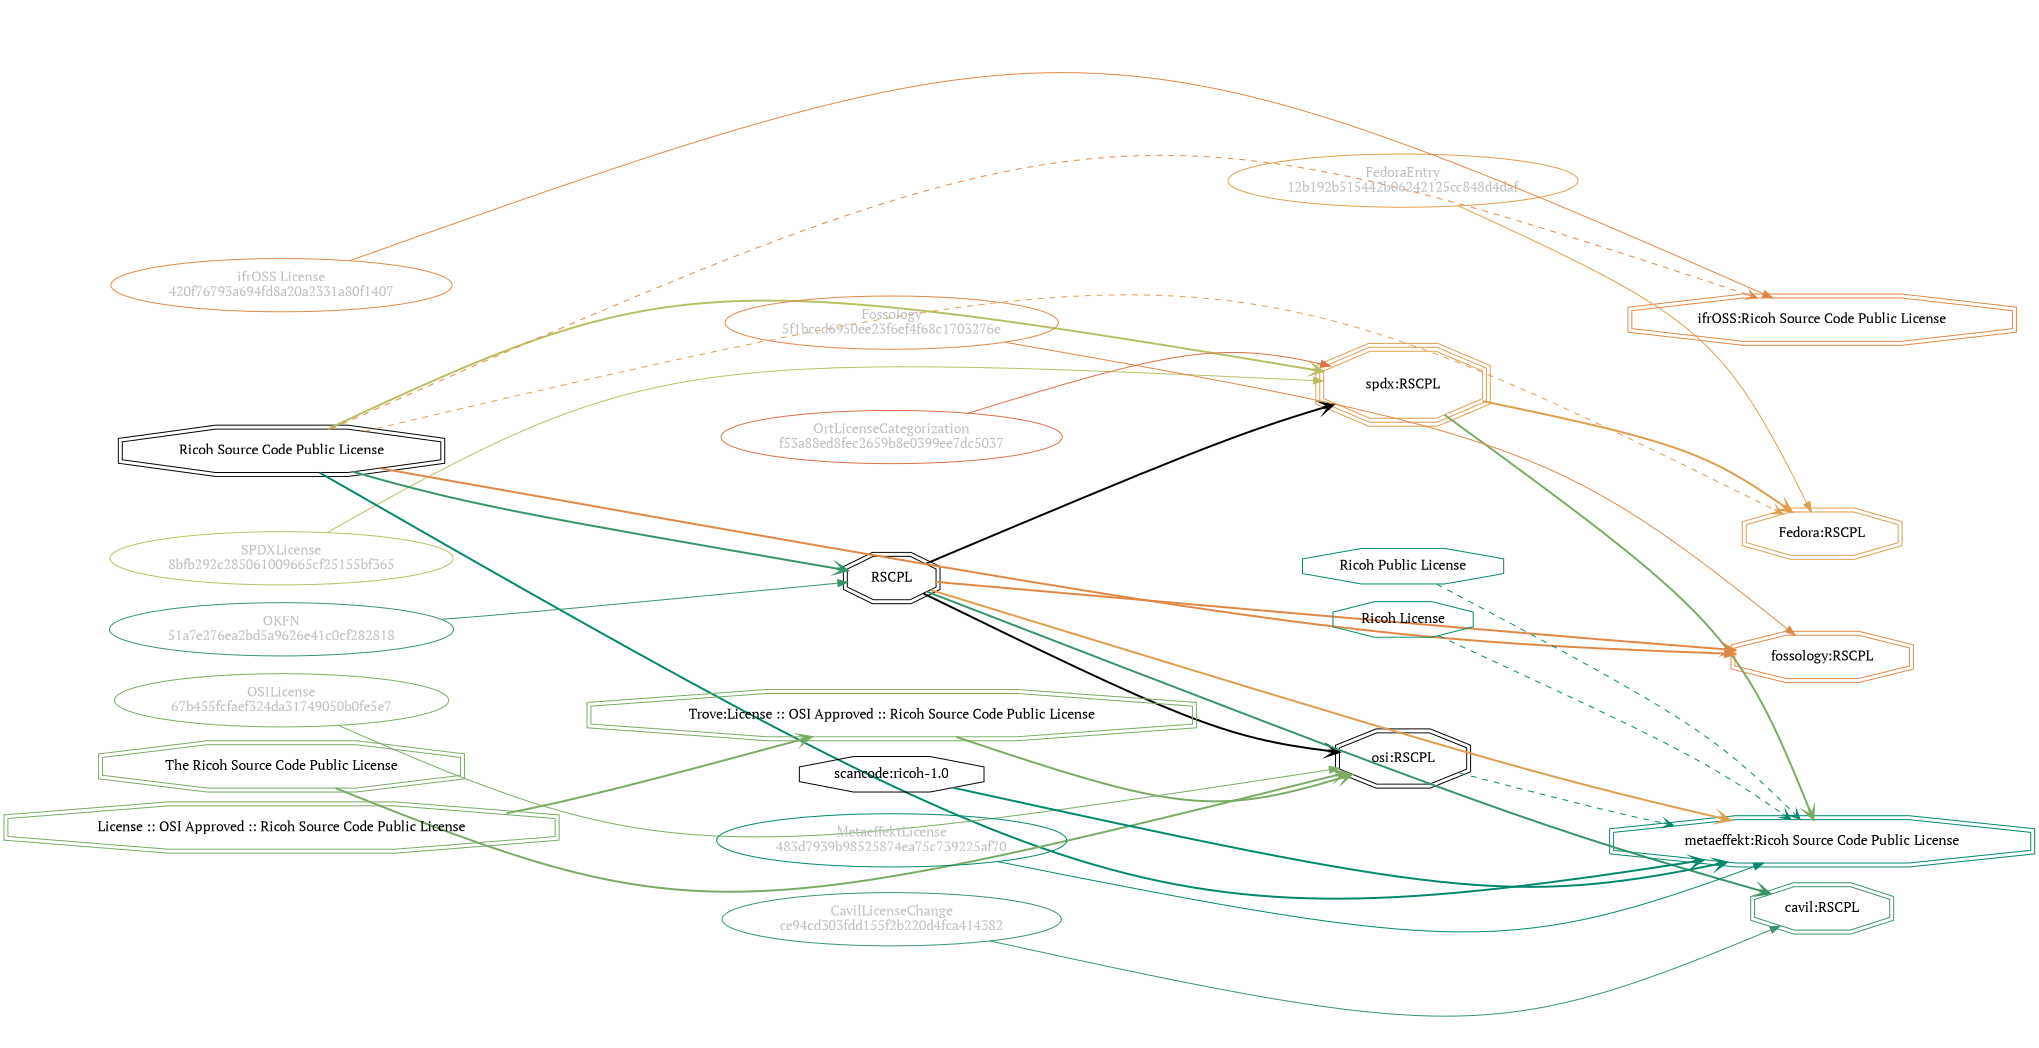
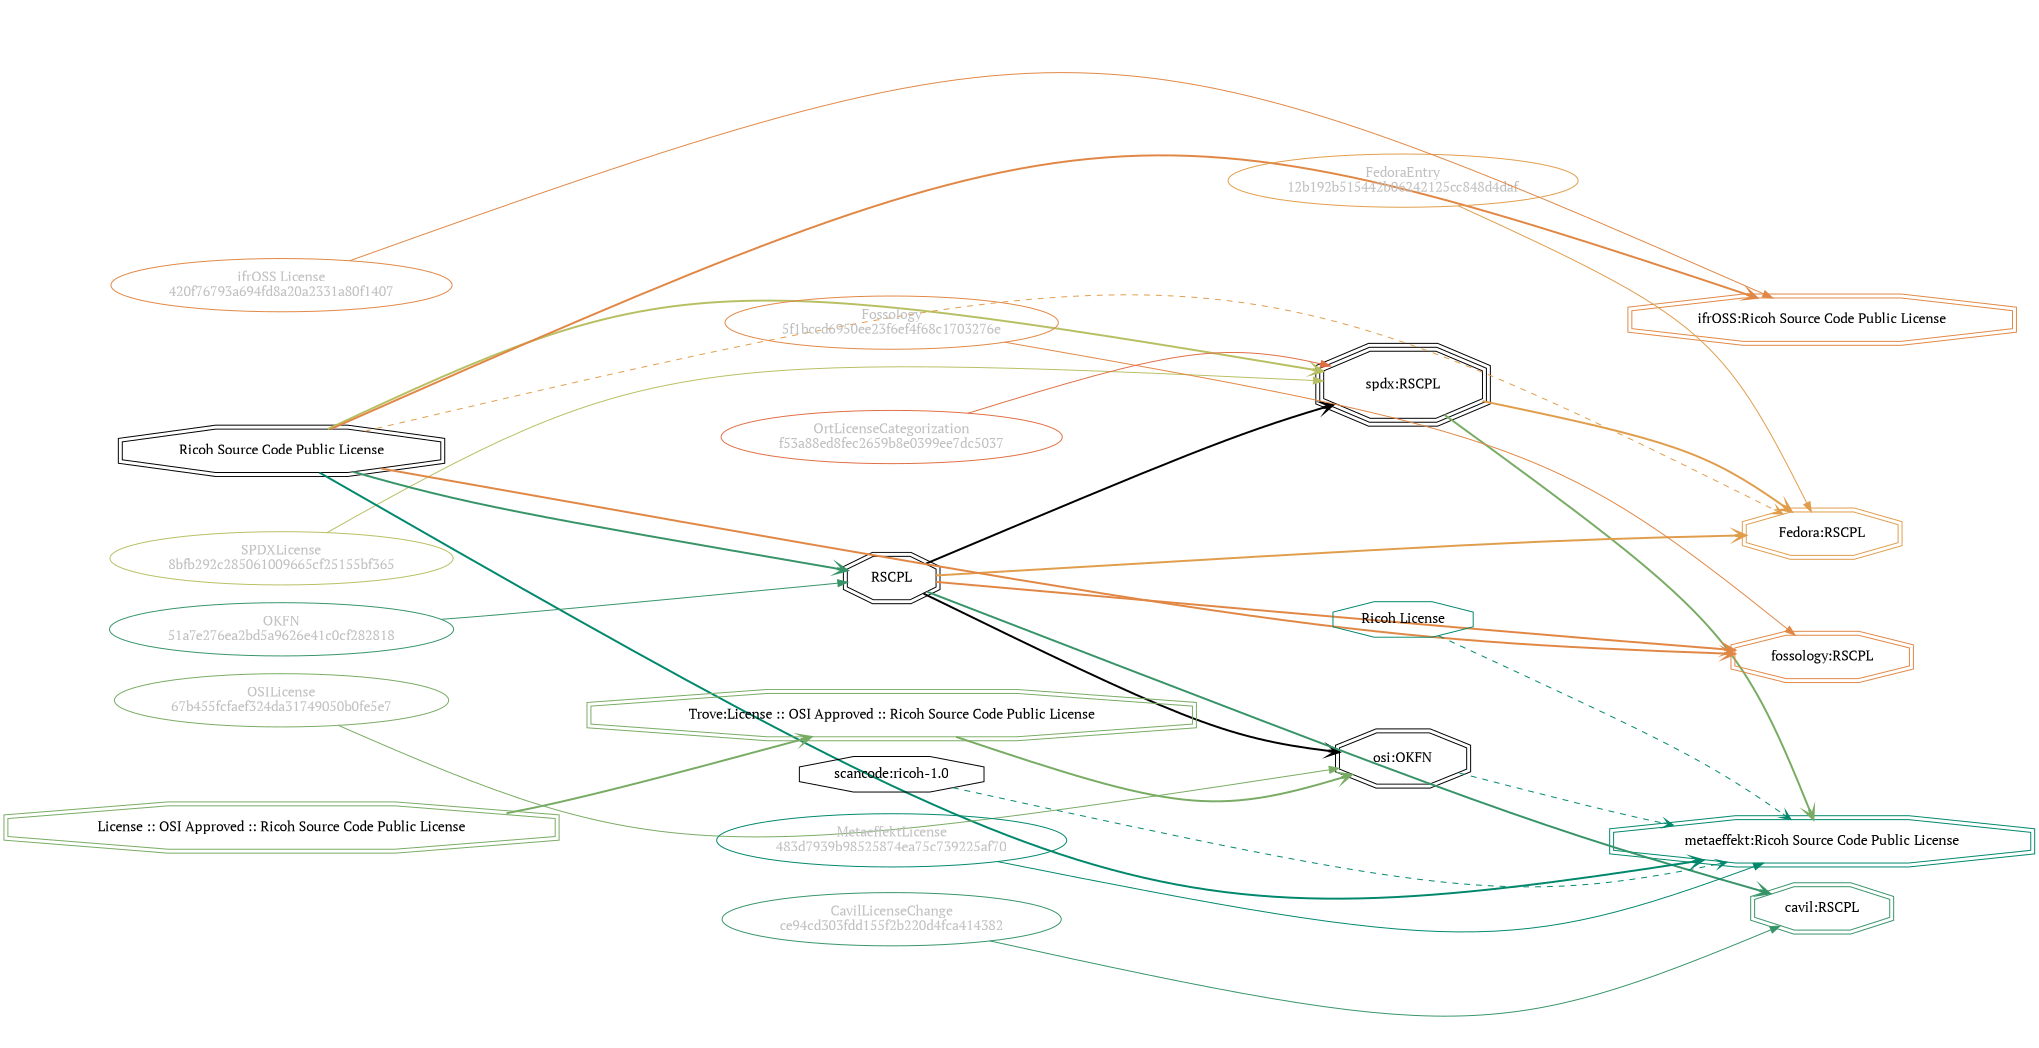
edge "Ricoh Source Code Public License" -> "ifrOSS:Ricoh Source Code Public License": style dashed -> bold
node "spdx:RSCPL": color #e09d4b -> black
node "Ricoh Public License": removed
edge "Ricoh Source Code Public License" -> "fossology:RSCPL": arrowhead normal -> vee
edge "RSCPL" -> "metaeffekt:Ricoh Source Code Public License": now "RSCPL" -> "Fedora:RSCPL"
node "osi:RSCPL": label "osi:RSCPL" -> "osi:OKFN"
node "The Ricoh Source Code Public License": removed
edge "scancode:ricoh-1.0" -> "metaeffekt:Ricoh Source Code Public License": style bold -> dashed
